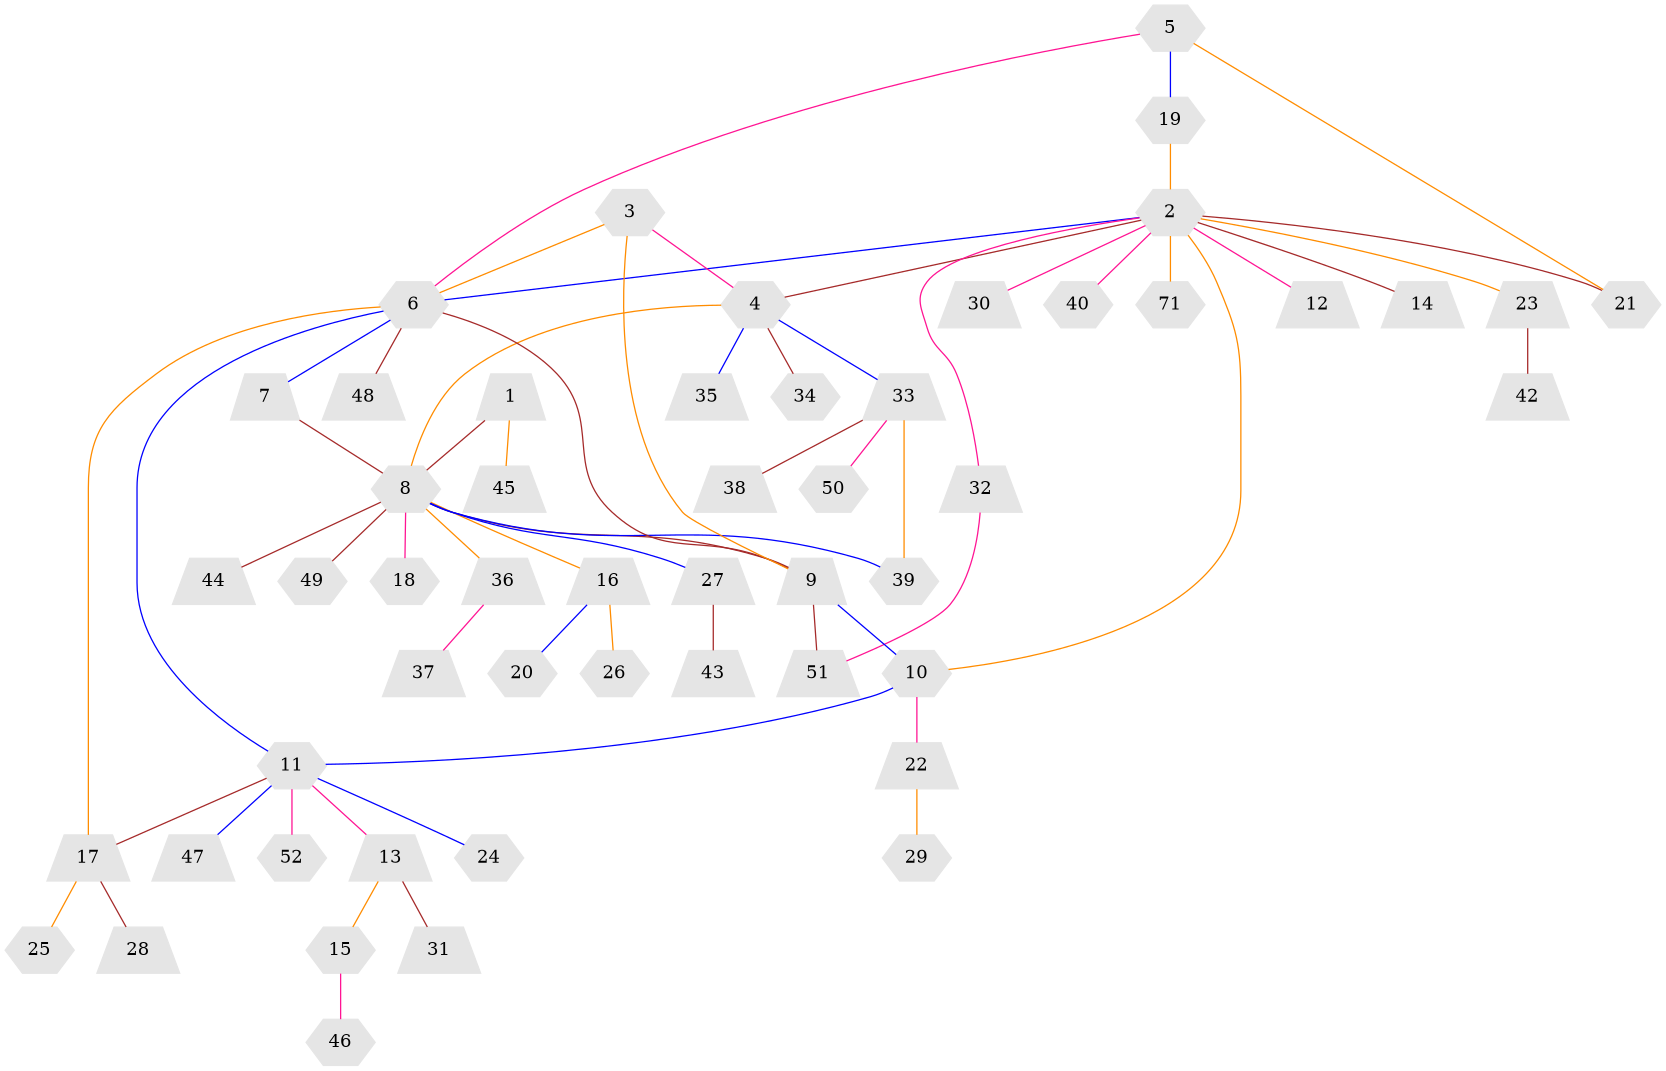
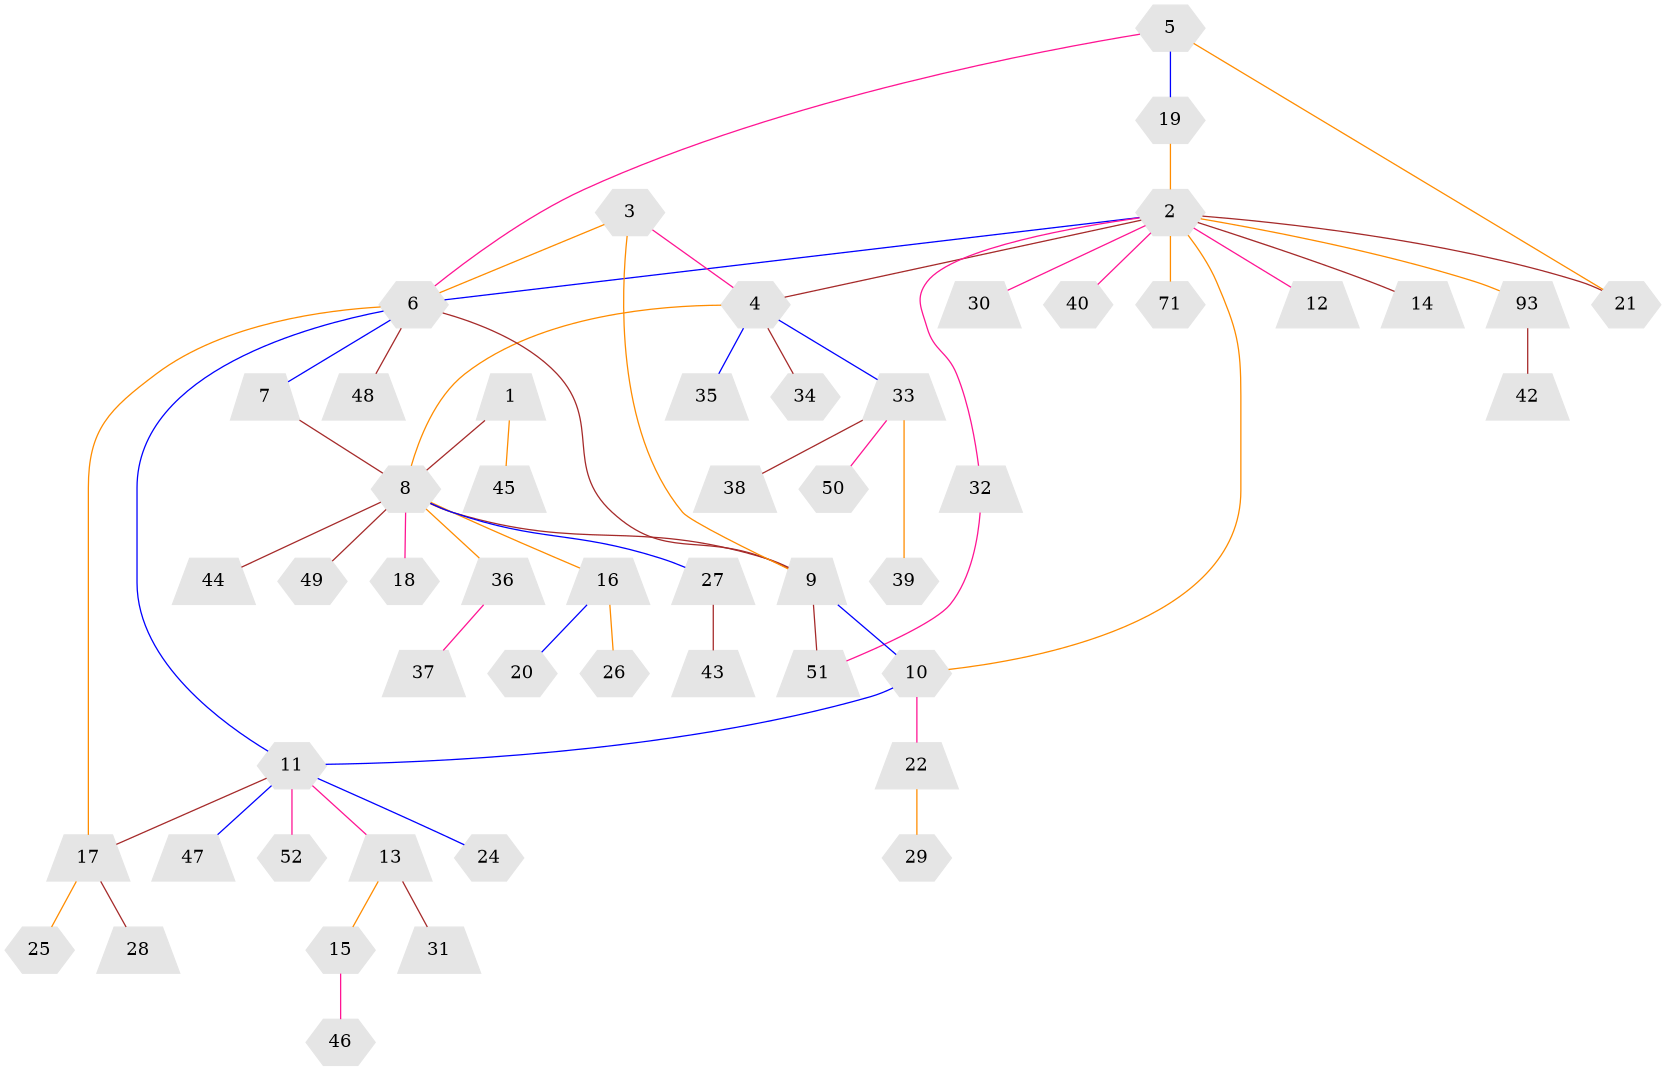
node "23": label "23" -> "93"
edge "8" -- "39": removed
